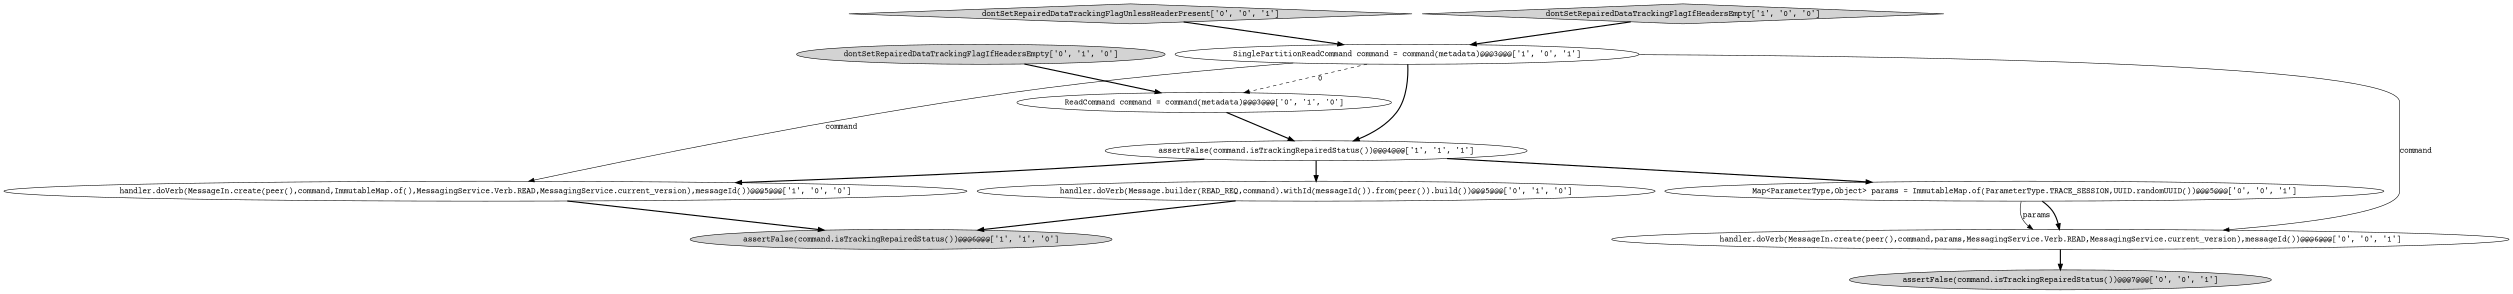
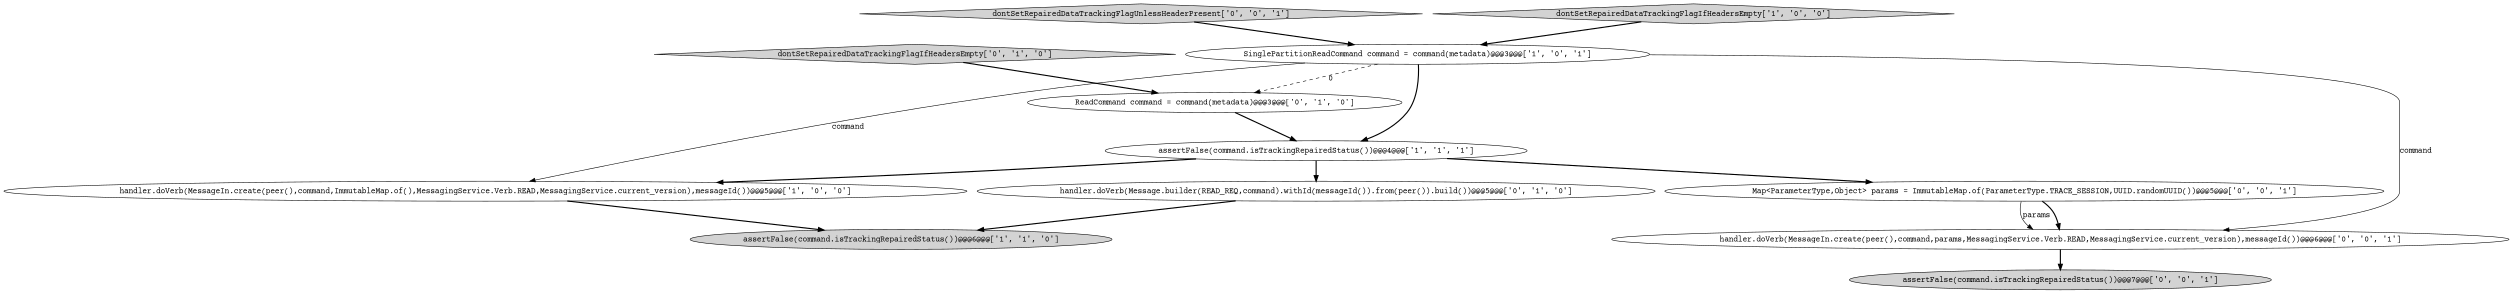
node "dontSetRepairedDataTrackingFlagIfHeadersEmpty['0', '1', '0']": shape ellipse -> diamond
